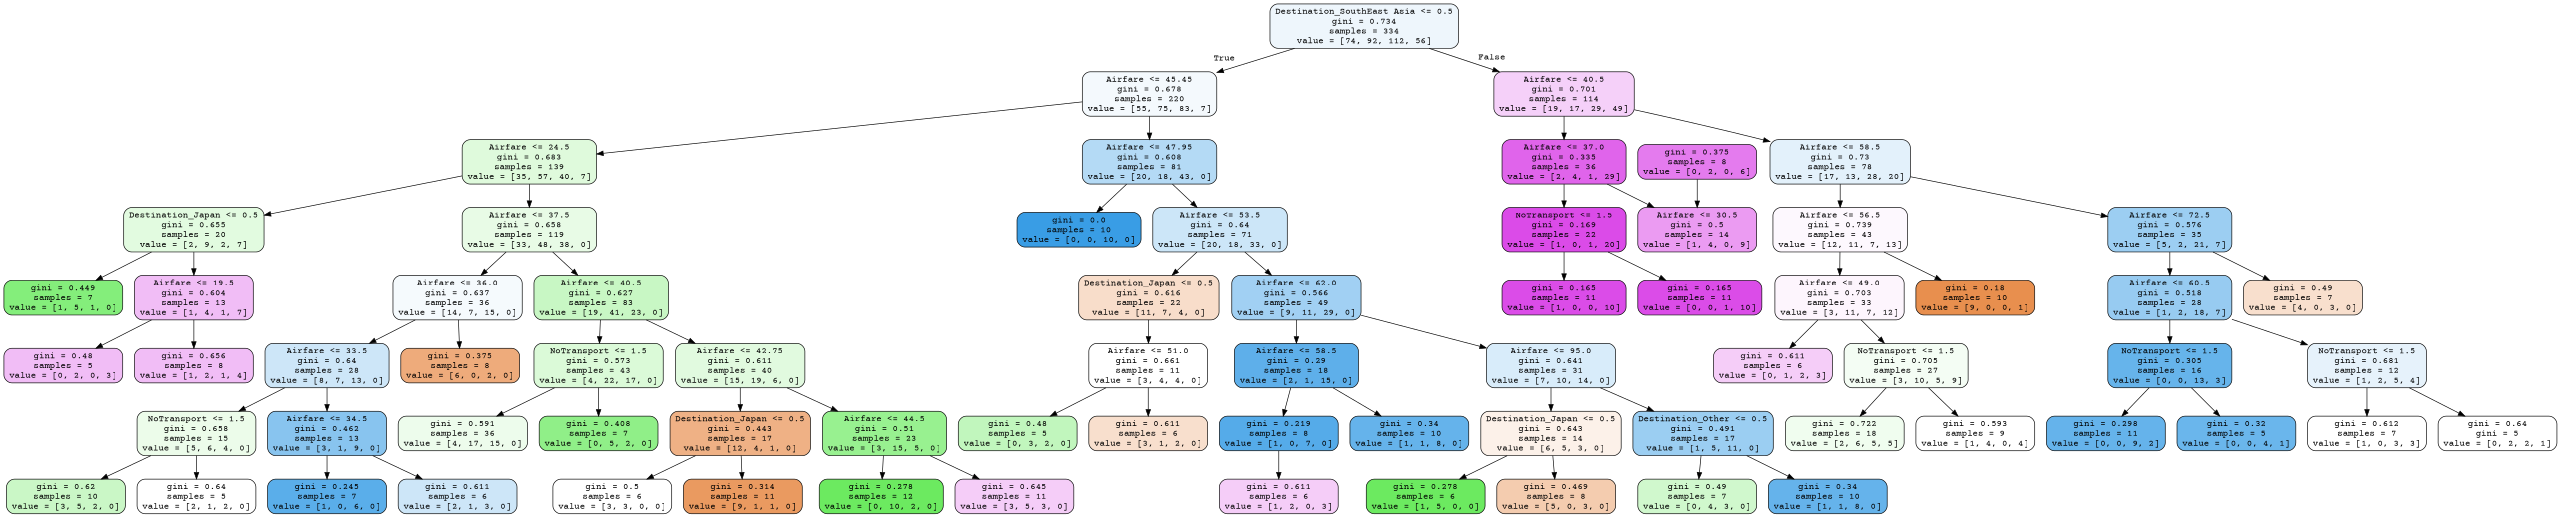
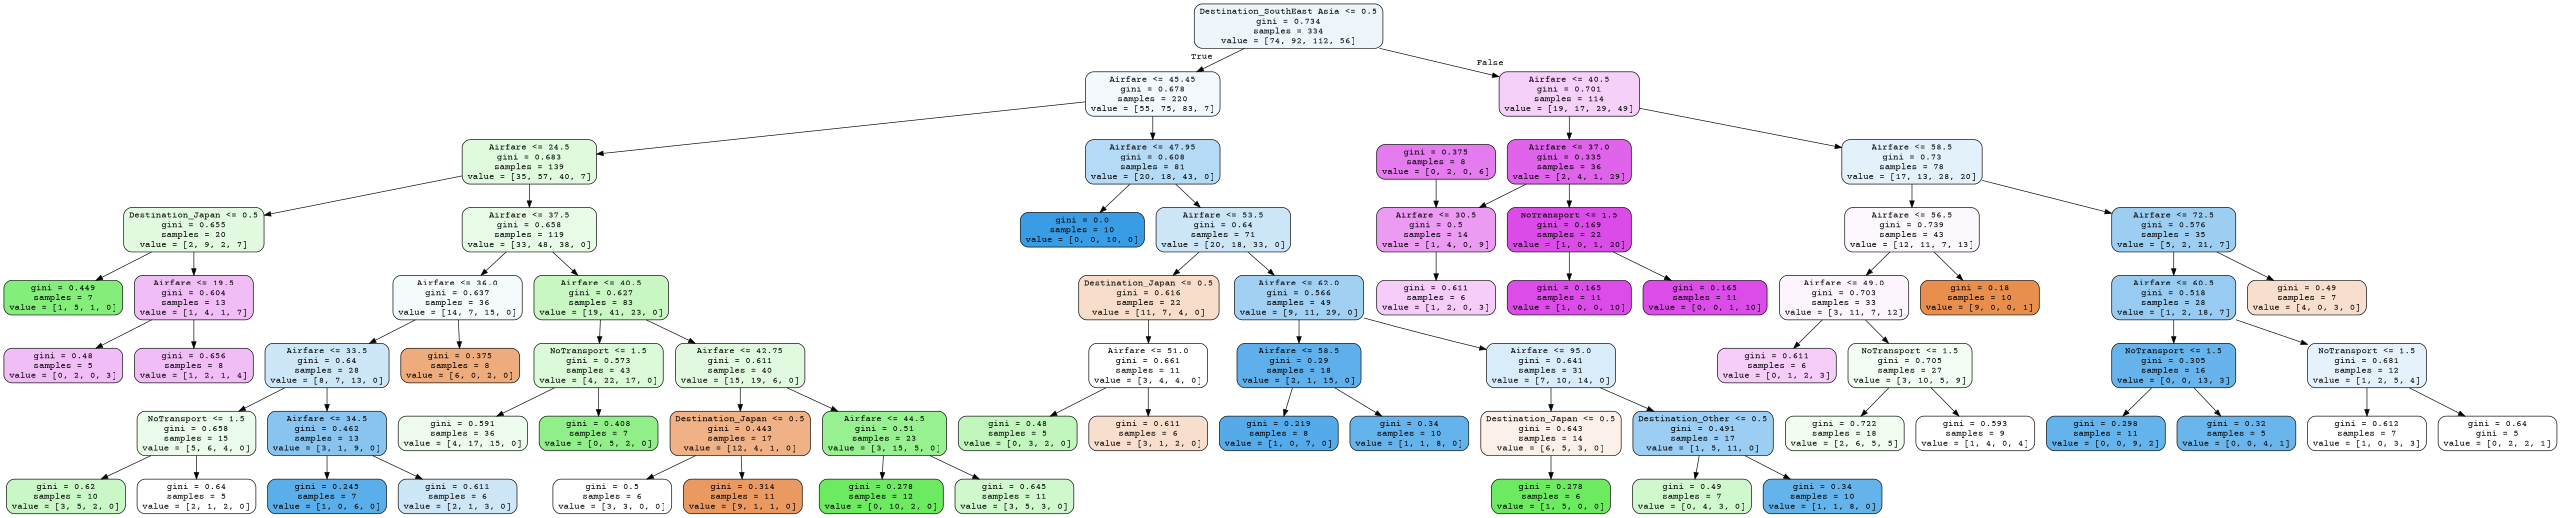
edge "gini = 0.219 samples = 8 value = [1, 0, 7, 0]" -> "gini = 0.611 samples = 6 value = [1, 2, 0, 3]": now "Airfare <= 30.5 gini = 0.5 samples = 14 value = [1, 4, 0, 9]" -> "gini = 0.611 samples = 6 value = [1, 2, 0, 3]"
node "gini = 0.645 samples = 11 value = [3, 5, 3, 0]": fillcolor #d739e540 -> #47e53940
node "gini = 0.469 samples = 8 value = [5, 0, 3, 0]": removed
